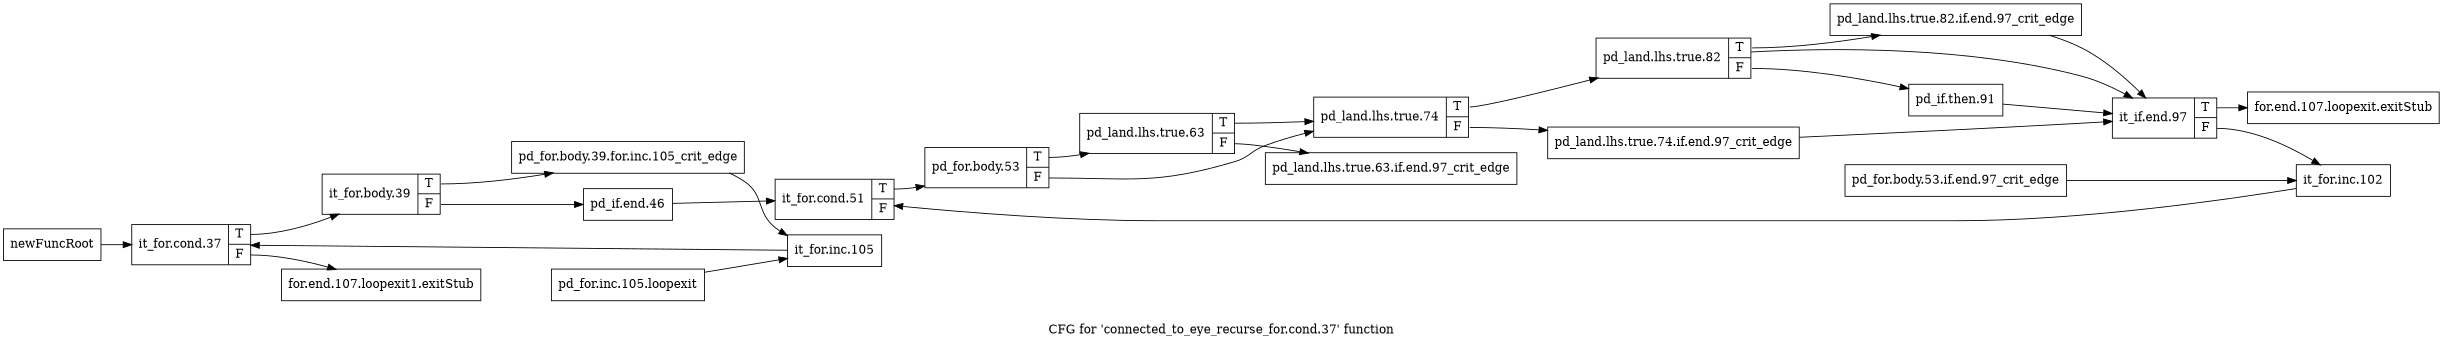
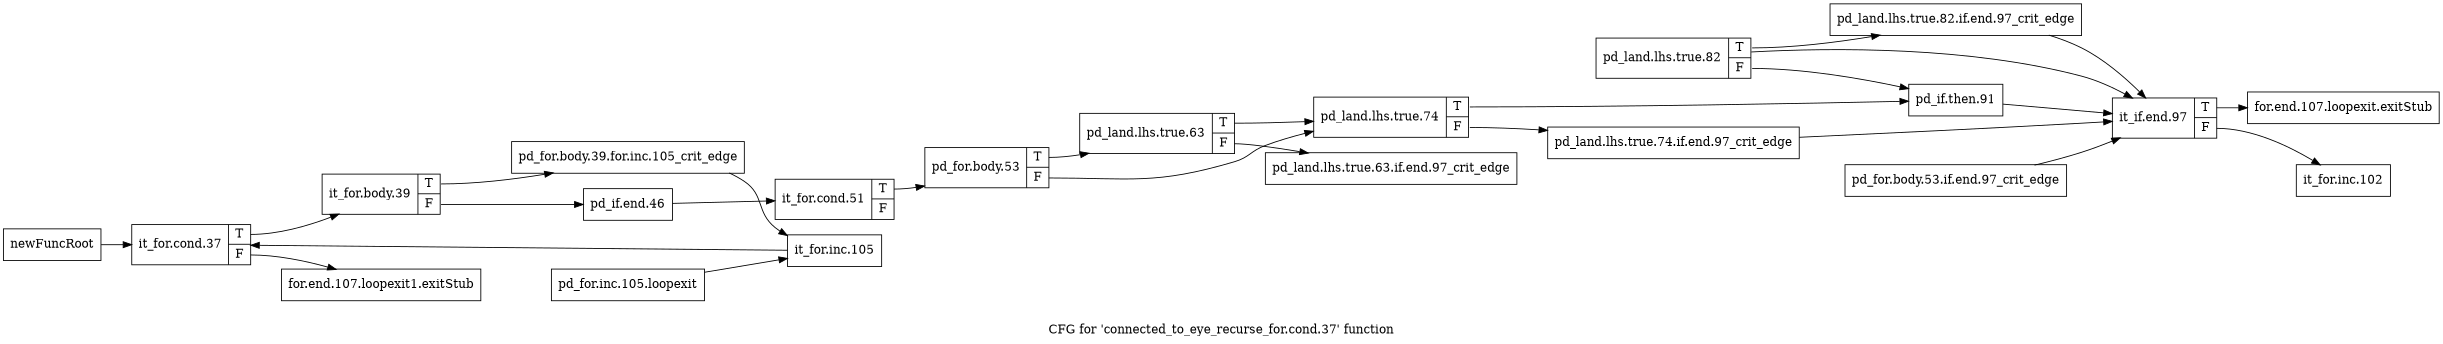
edge "pd_land.lhs.true.74" -> "pd_land.lhs.true.82": now "pd_land.lhs.true.74" -> "pd_if.then.91"
edge "pd_for.body.53.if.end.97_crit_edge" -> "it_for.inc.102": now "pd_for.body.53.if.end.97_crit_edge" -> "it_if.end.97"
edge "it_for.inc.102" -> "it_for.cond.51": removed
